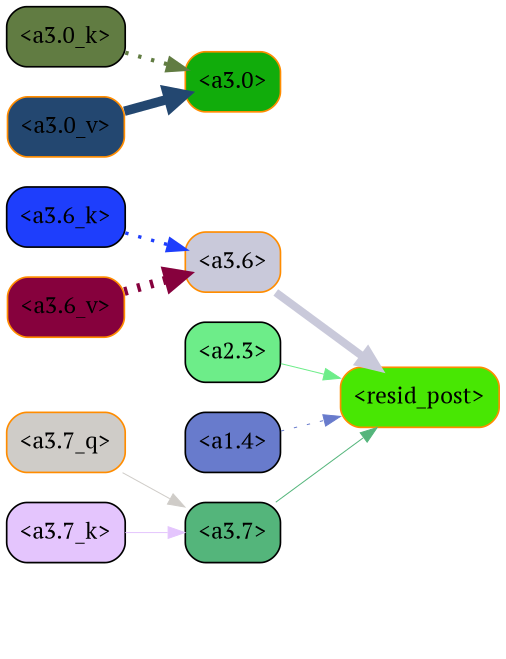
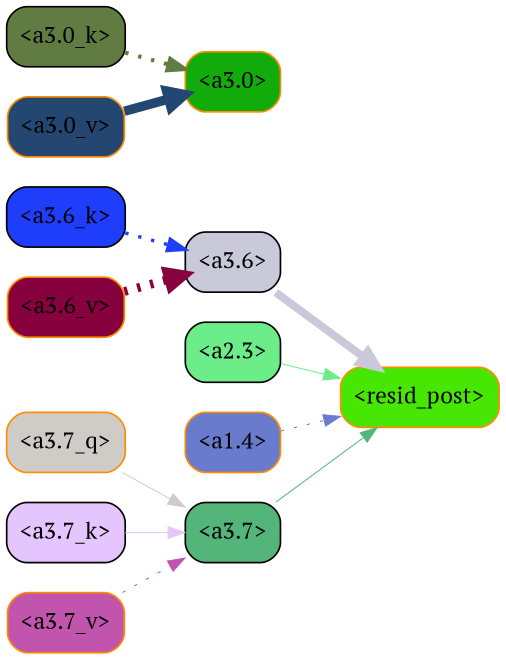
node "<a3.6>": color darkorange -> black
node "<a1.4>": color black -> darkorange
node "<a3.7_v>": added
